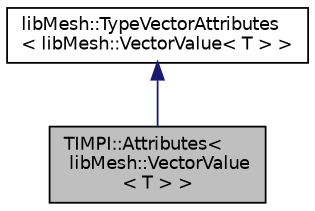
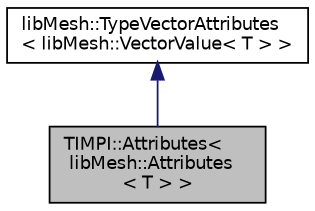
node "TIMPI::Attributes< libMesh::VectorValue < T > >": label "TIMPI::Attributes< libMesh::VectorValue < T > >" -> "TIMPI::Attributes< libMesh::Attributes < T > >"
